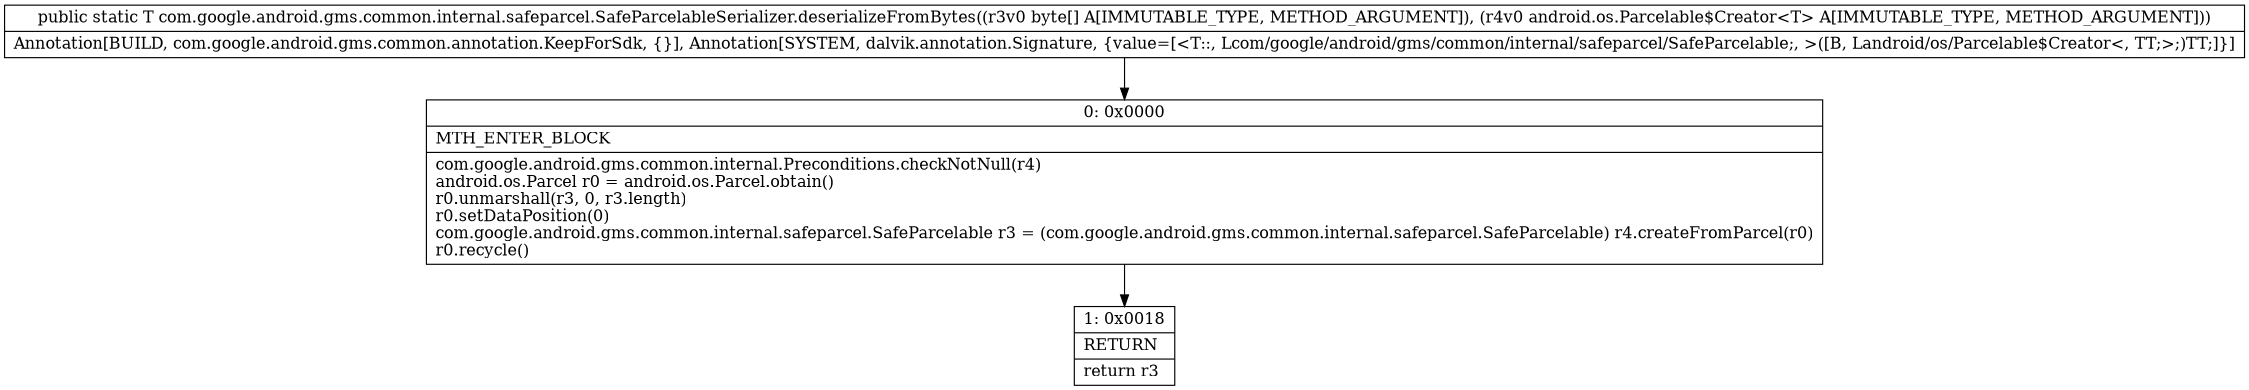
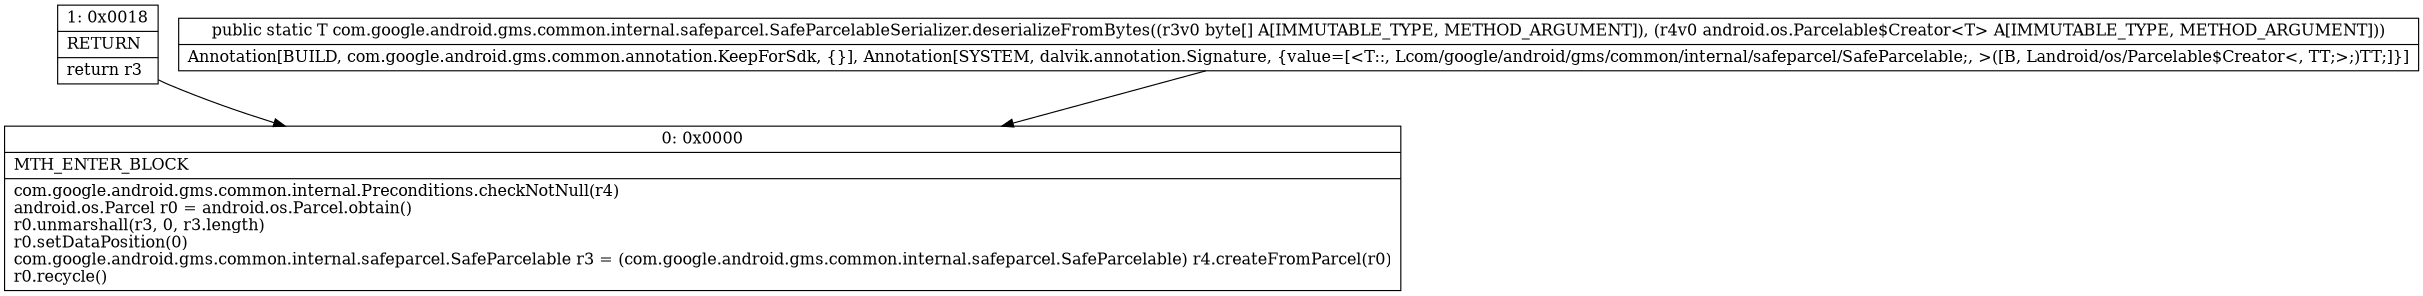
edge "0: 0x0000" -> "1: 0x0018": reversed
